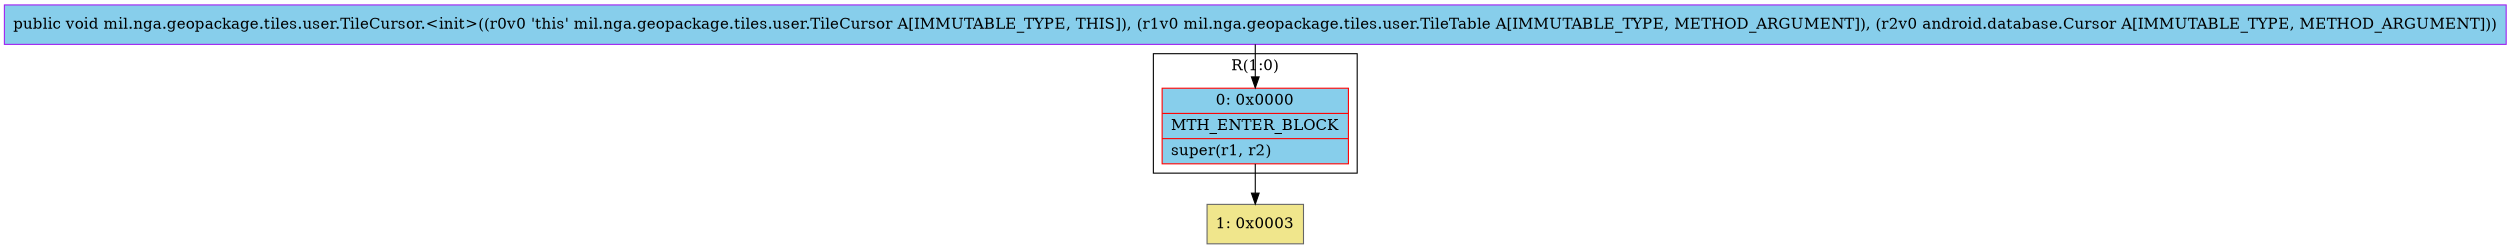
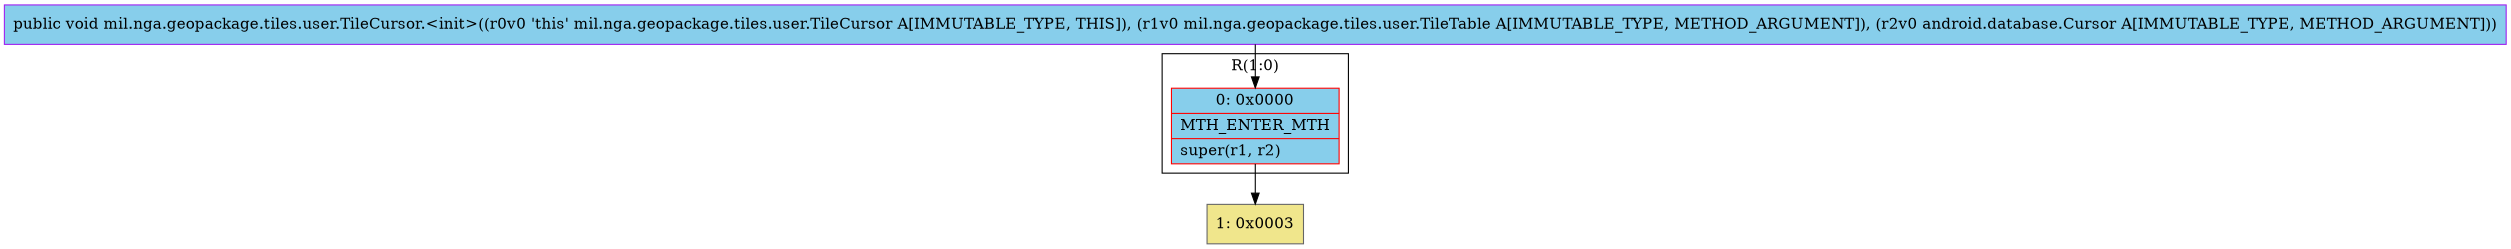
node "0: 0x0000": text "MTH_ENTER_BLOCK" -> "MTH_ENTER_MTH"
